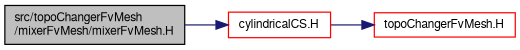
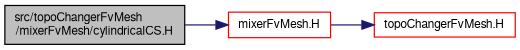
node "src/topoChangerFvMesh /mixerFvMesh/mixerFvMesh.H": label "src/topoChangerFvMesh /mixerFvMesh/mixerFvMesh.H" -> "src/topoChangerFvMesh /mixerFvMesh/cylindricalCS.H"
node "cylindricalCS.H": label "cylindricalCS.H" -> "mixerFvMesh.H"
